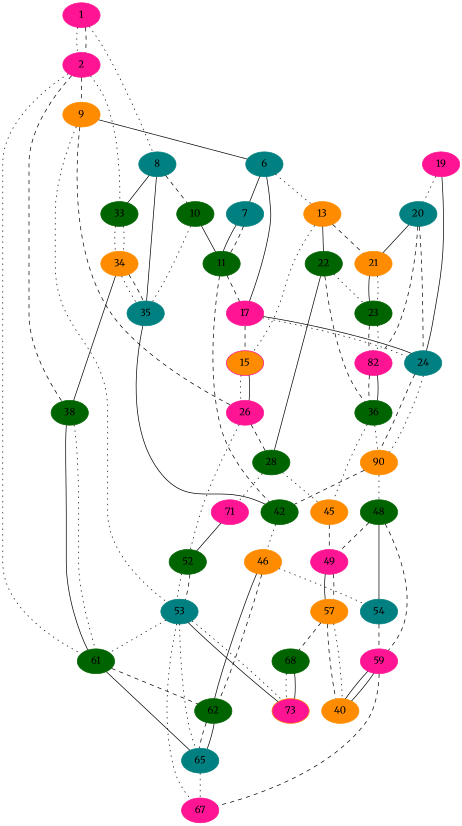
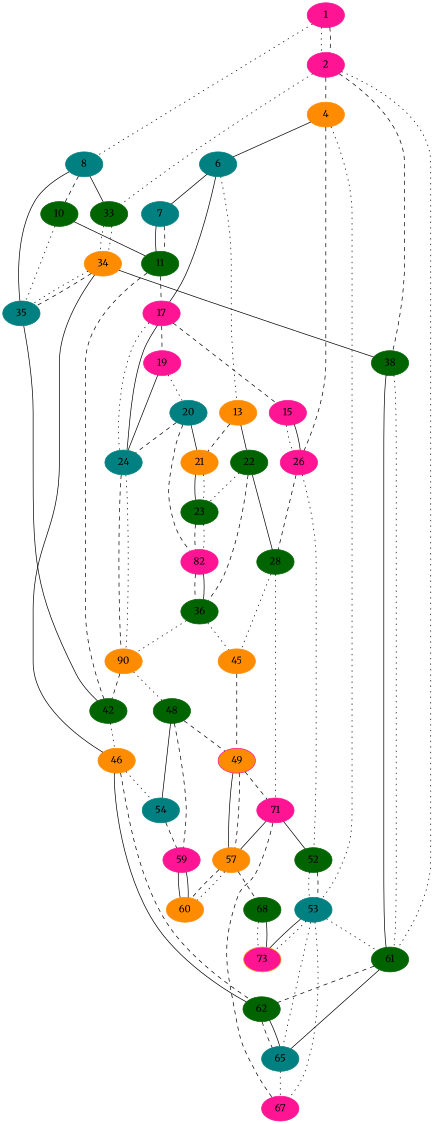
node "9": label "9" -> "4"
edge "13" -- "15": removed
edge "17" -- "19": added
node "15": fillcolor darkorange -> deeppink
edge "34" -- "46": added
node "49": fillcolor deeppink -> darkorange
node "40": label "40" -> "60"
edge "59" -- "67": now "71" -- "67"
edge "49" -- "71": added
edge "71" -- "57": added
